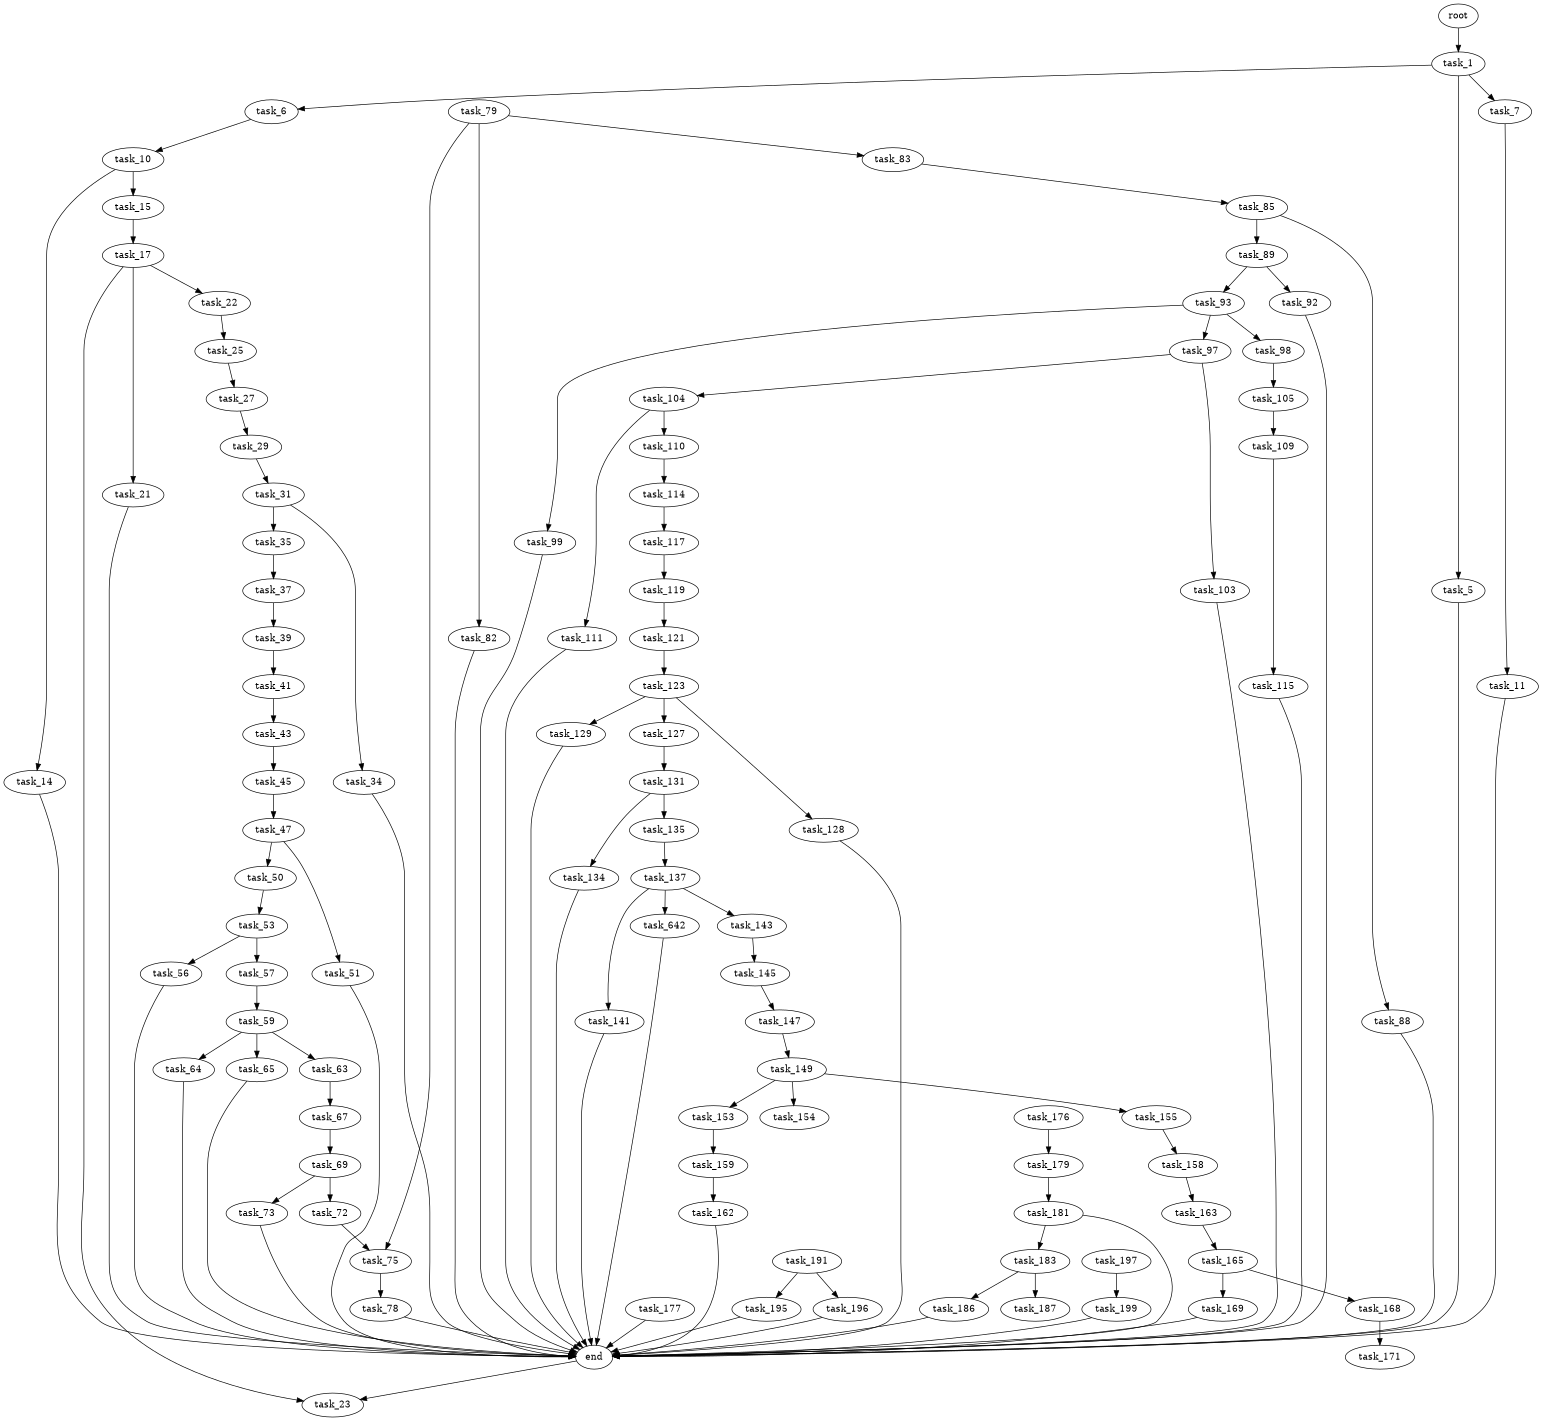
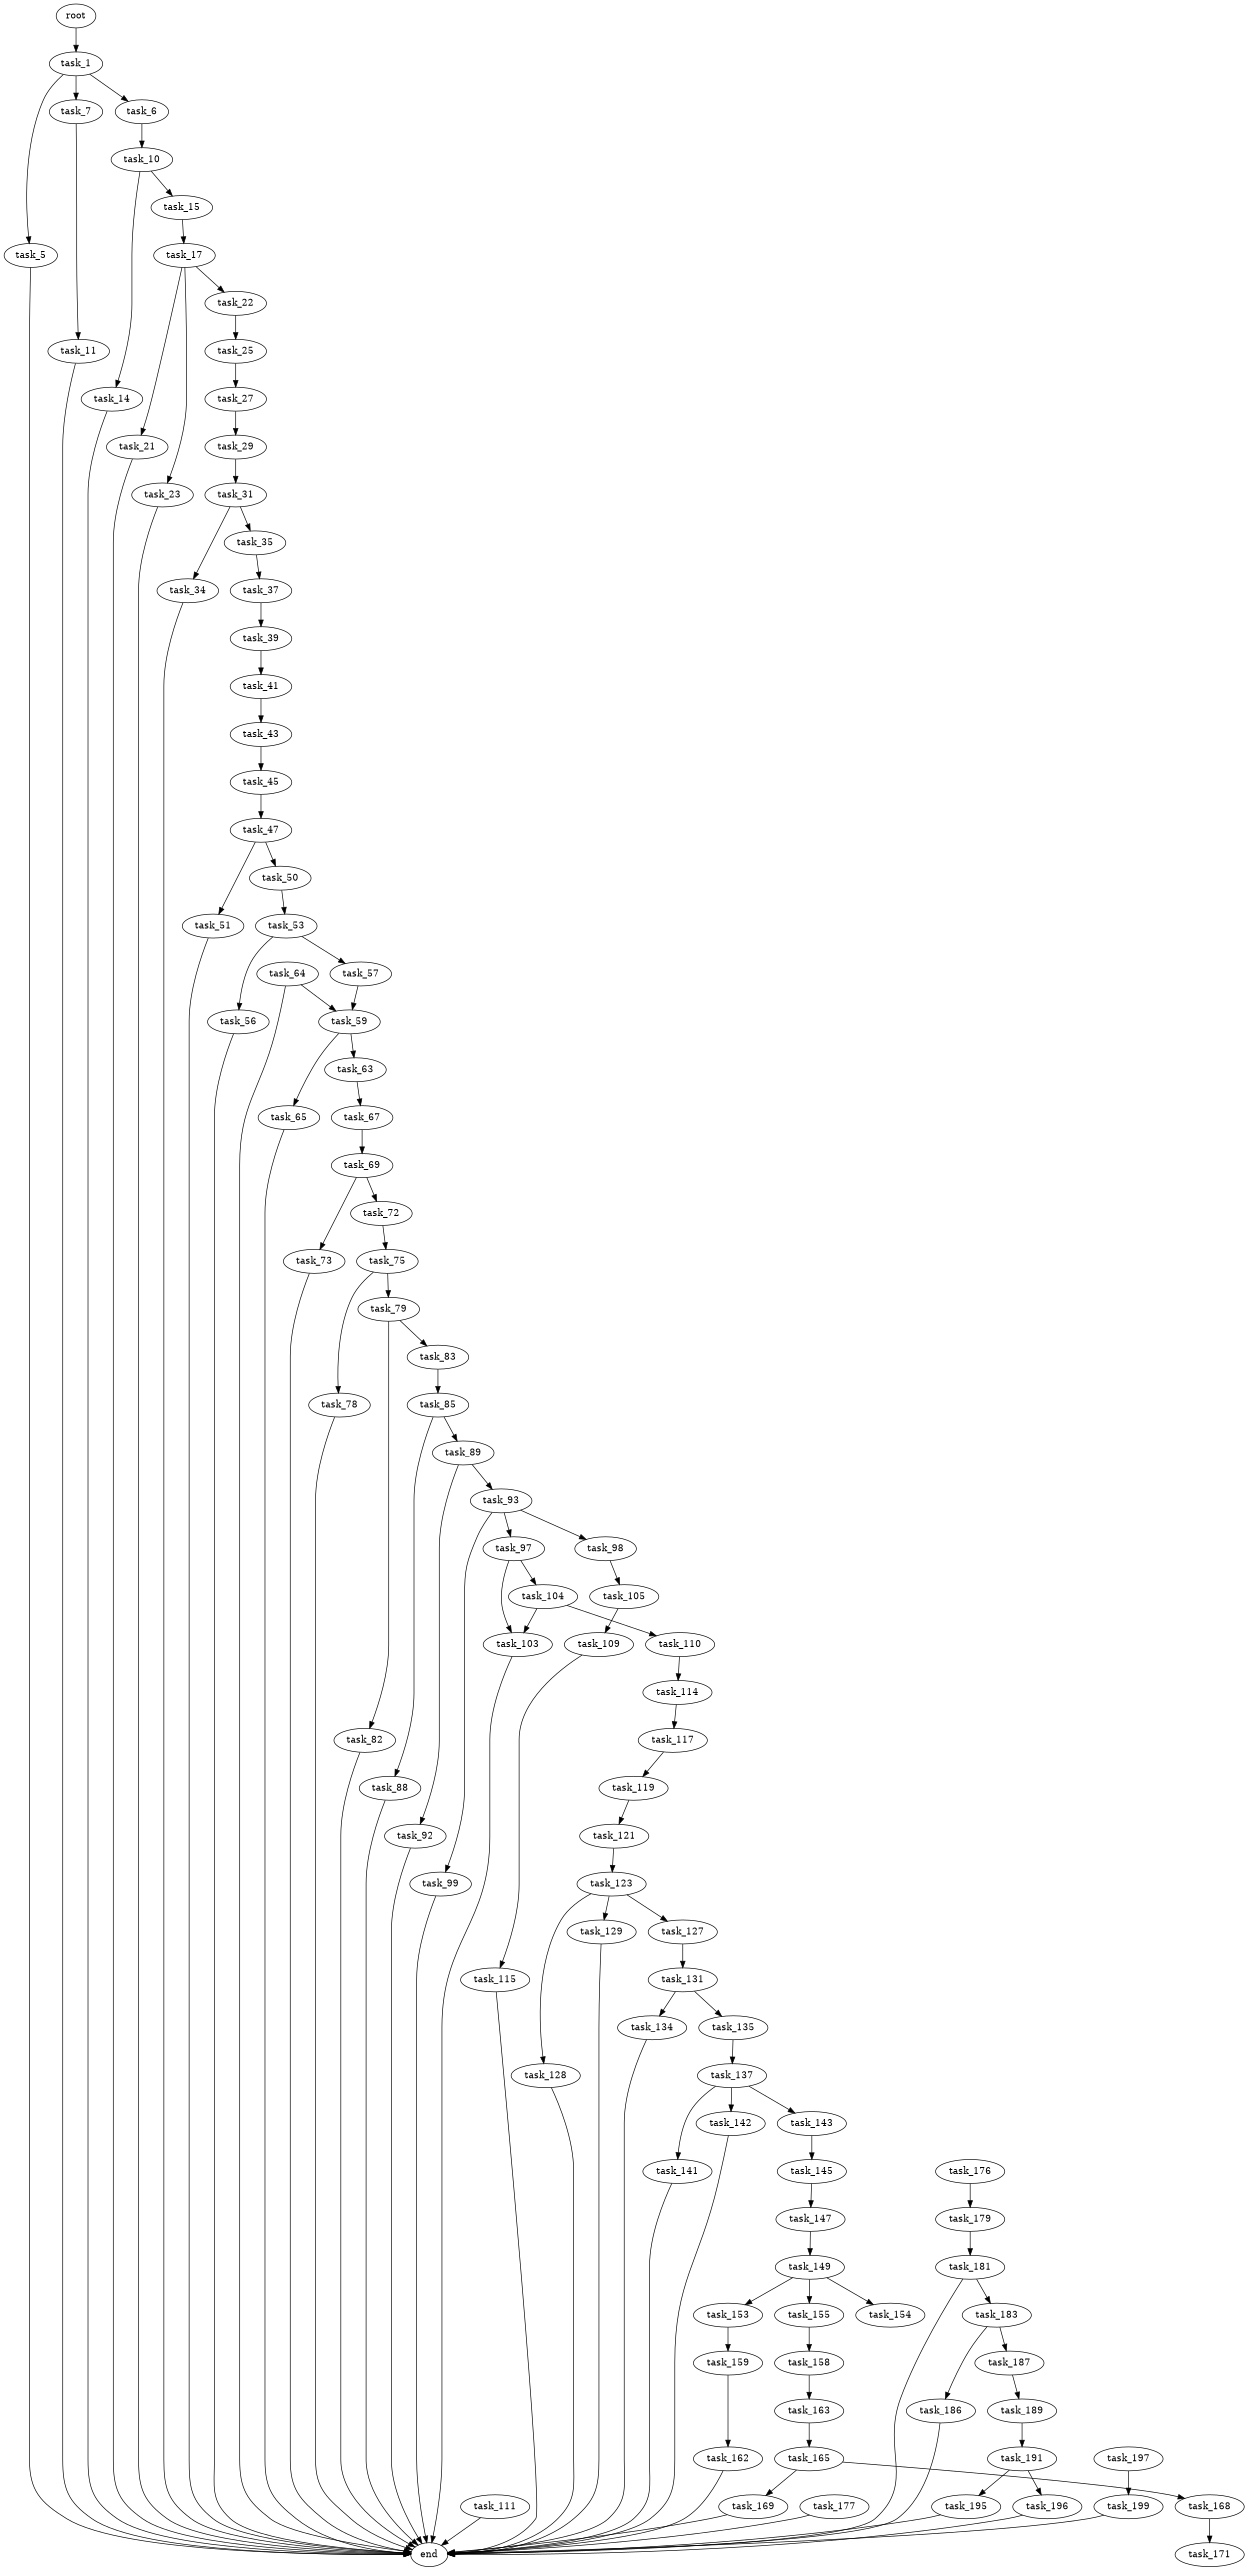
edge "task_104" -> "task_111": now "task_104" -> "task_103"
edge "task_79" -> "task_75": reversed
node "task_642": label "task_642" -> "task_142"
edge "task_59" -> "task_64": reversed
edge "end" -> "task_23": reversed
node "task_189": added
